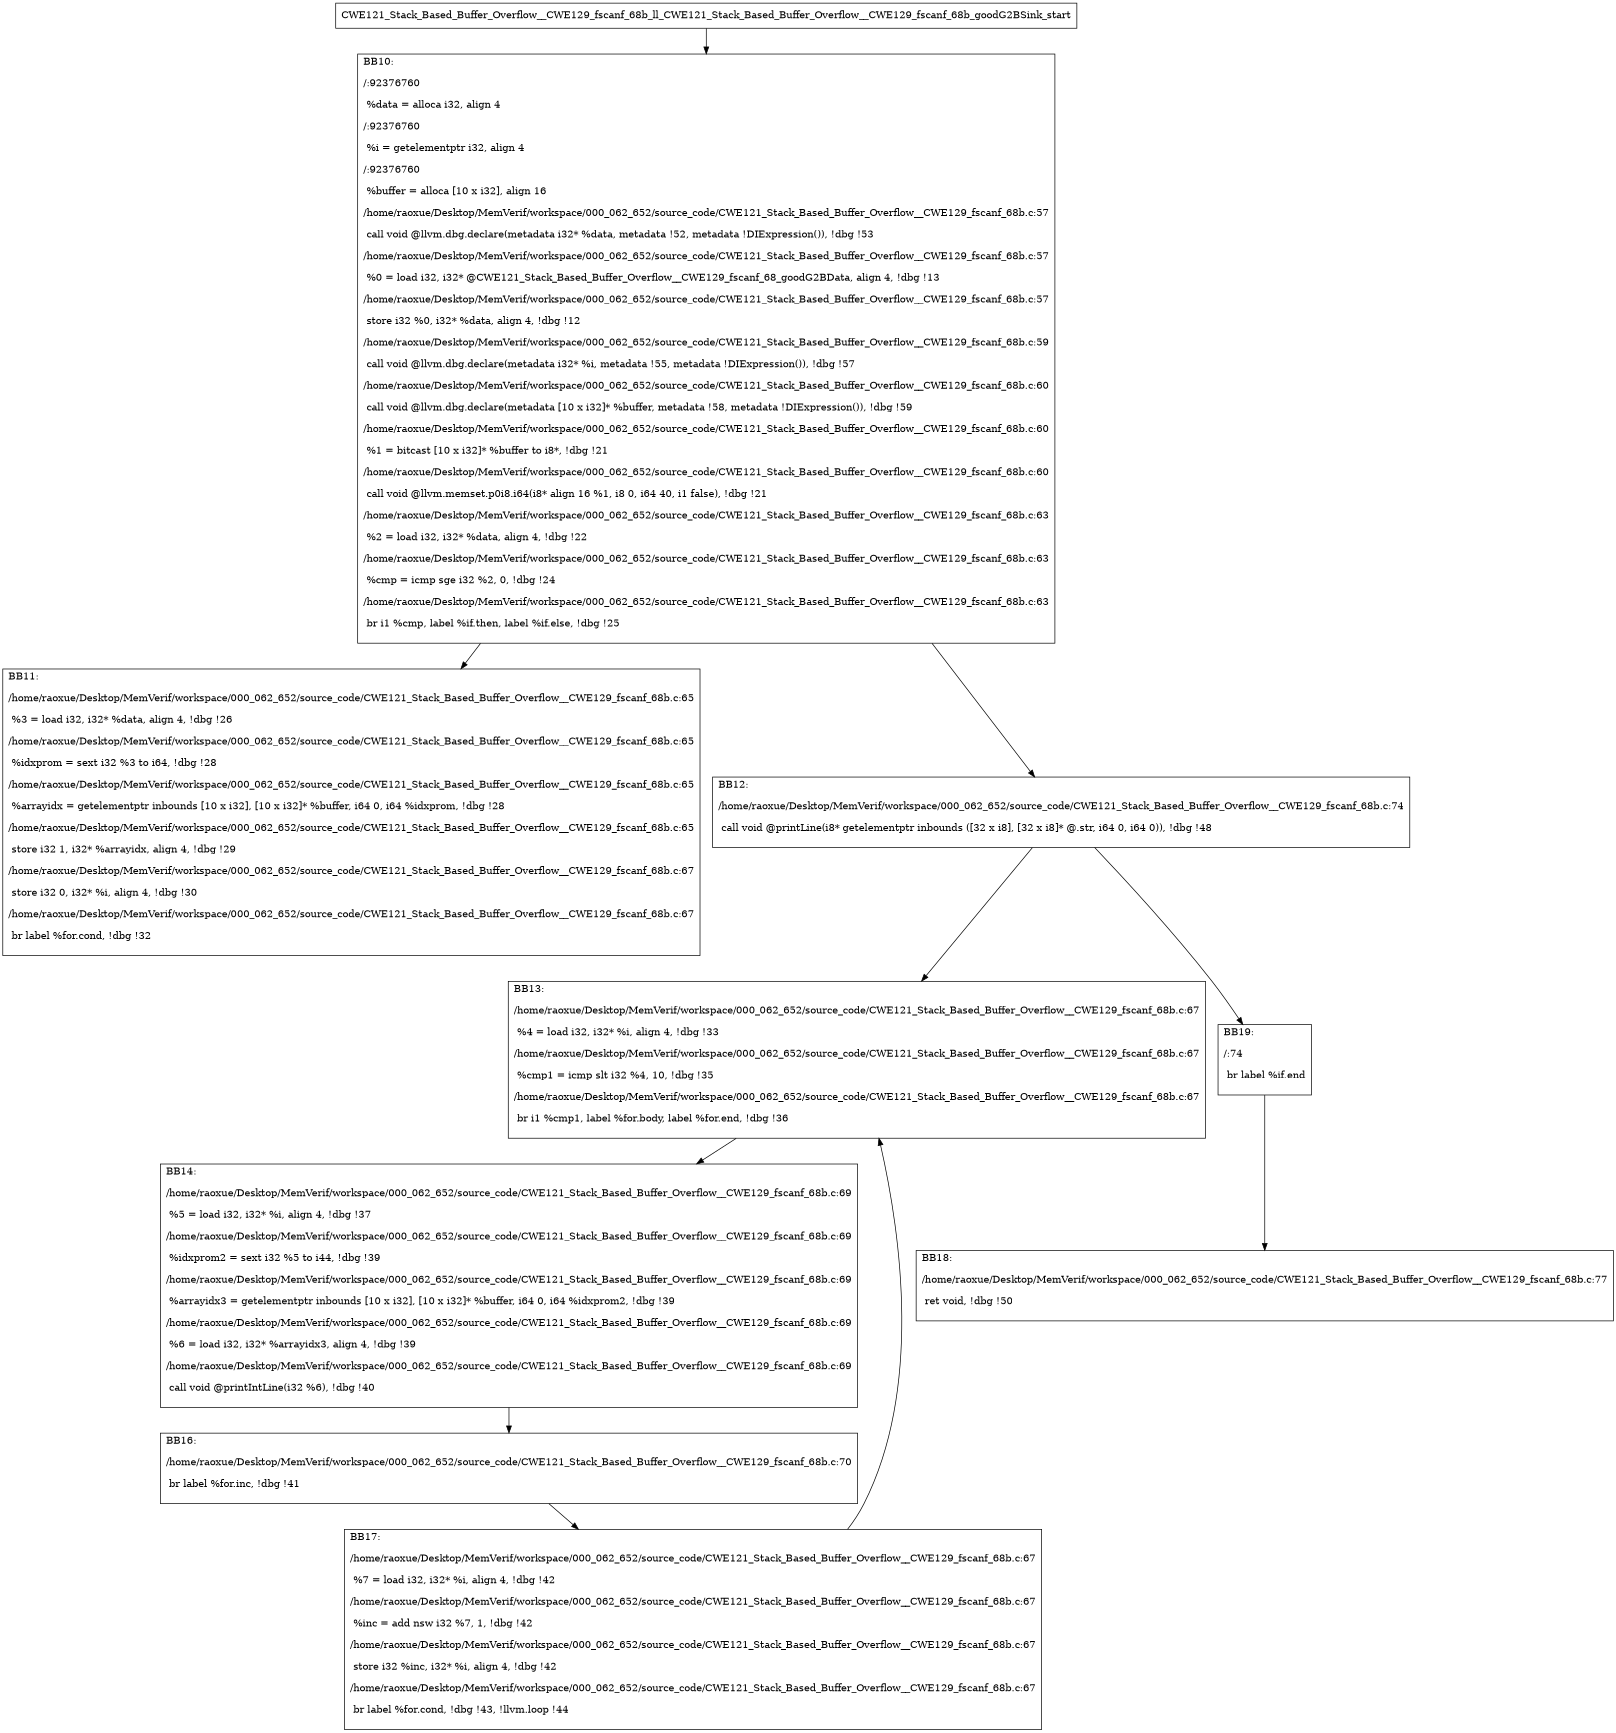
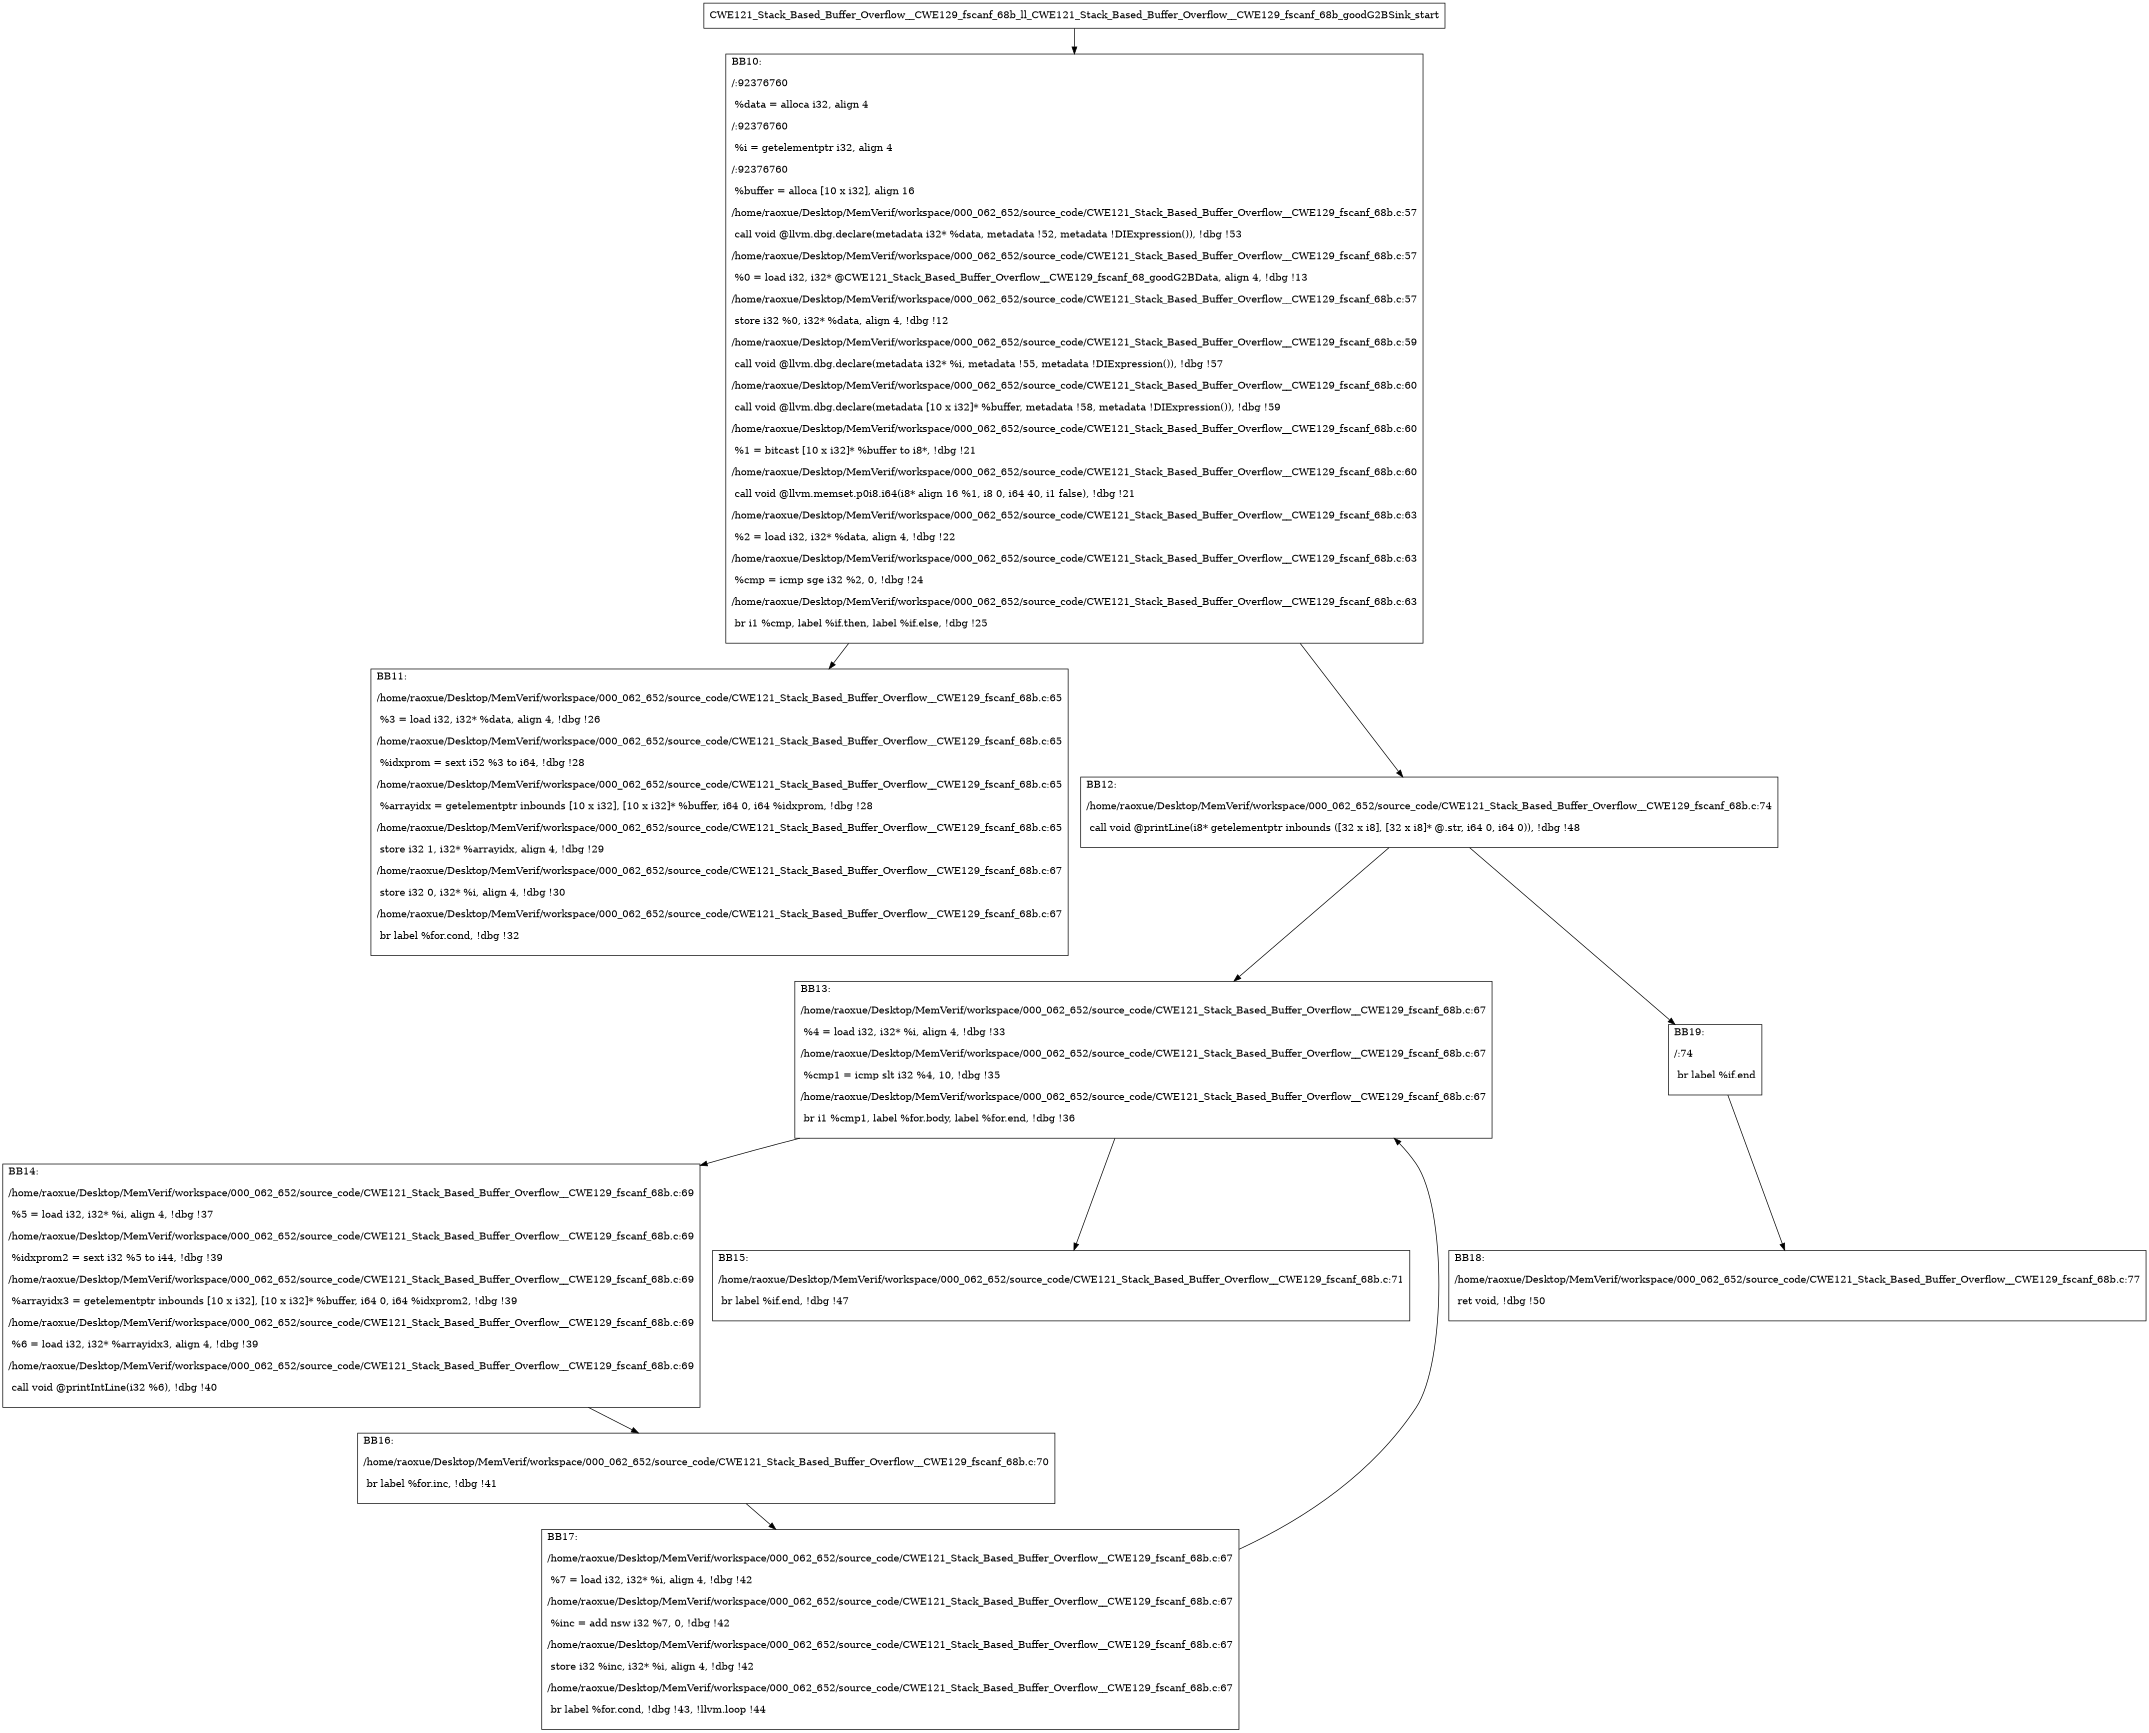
node "BB11:": text "%idxprom = sext i32 %3 to i64, !dbg !28" -> "%idxprom = sext i52 %3 to i64, !dbg !28"
node "BB15:": added
node "BB17:": text "%inc = add nsw i32 %7, 1, !dbg !42" -> "%inc = add nsw i32 %7, 0, !dbg !42"
